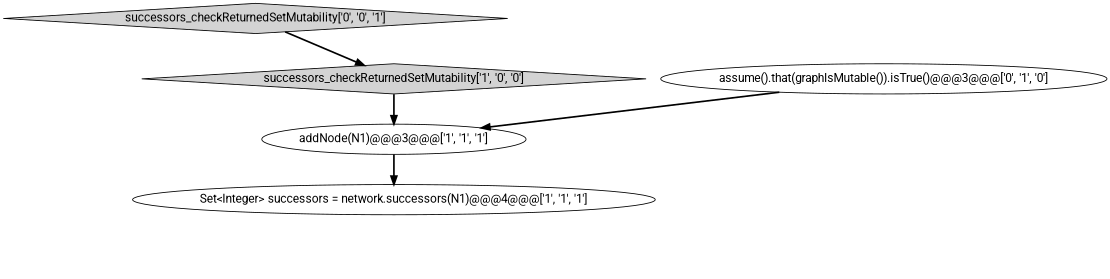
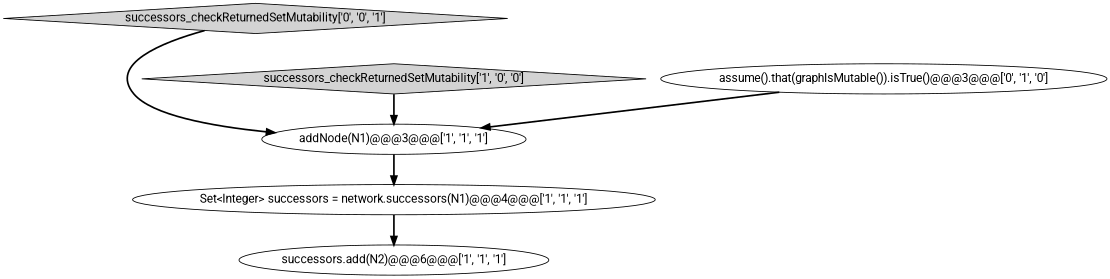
edge "successors_checkReturnedSetMutability['0', '0', '1']" -> "successors_checkReturnedSetMutability['1', '0', '0']": now "successors_checkReturnedSetMutability['0', '0', '1']" -> "addNode(N1)@@@3@@@['1', '1', '1']"
node "successors.add(N2)@@@6@@@['1', '1', '1']": added
